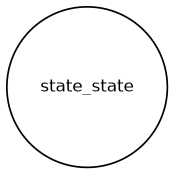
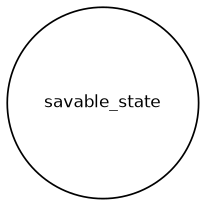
node "state_state": label "state_state" -> "savable_state"
